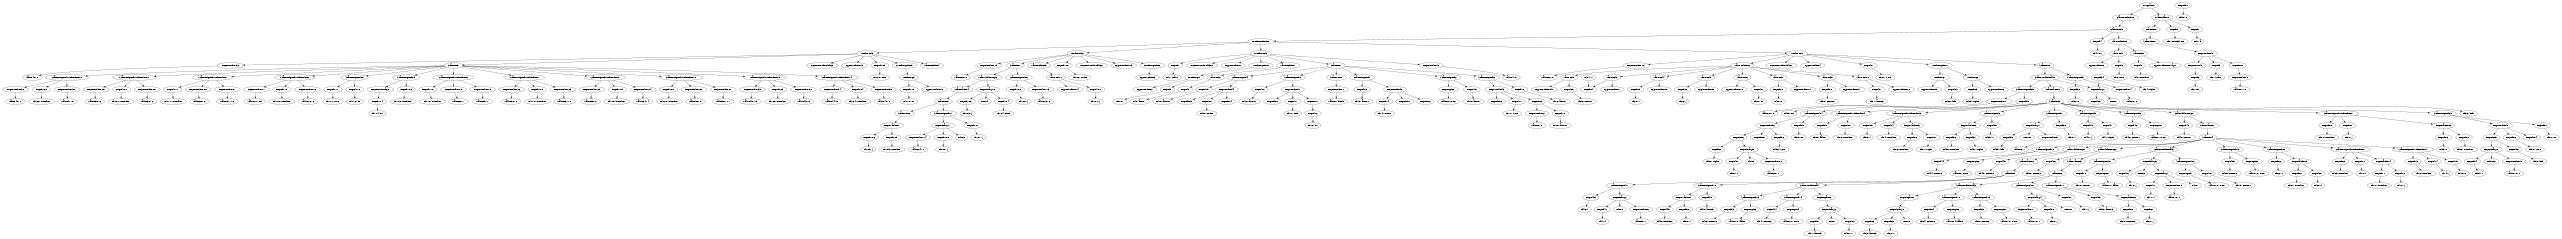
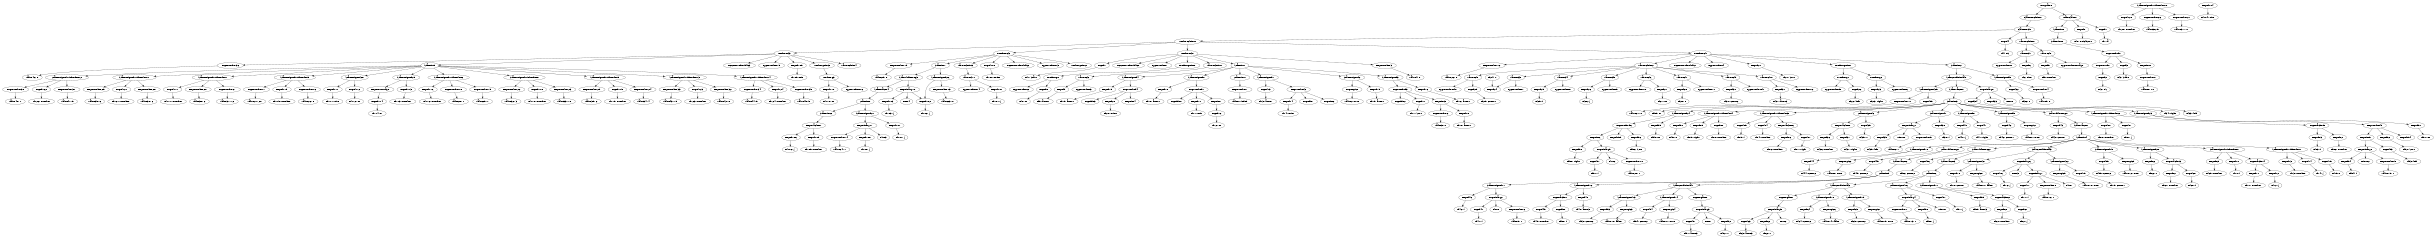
edge "StatList9" -> "StatAssignIdWithIndex10": removed
edge "MethArgList2" -> "TypeModInt3": now "VarDecl2" -> "TypeModInt3"
edge "ExpId34" -> "ExpBinary0": reversed
edge "ExpBinary10" -> "ExpId104": now "ExpBinary10" -> "ExpId102"
edge "StatAssignIdWithIndex4" -> "ExpId90": added
node "Id89: false": label "Id89: false" -> "Id89: right"
